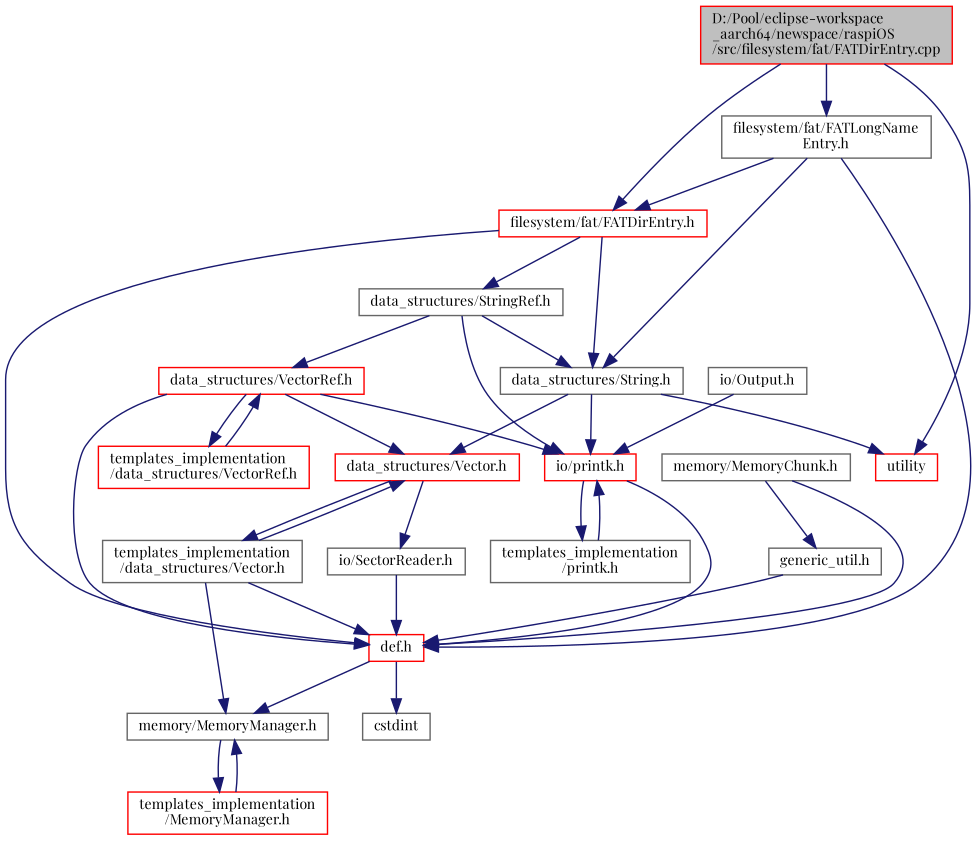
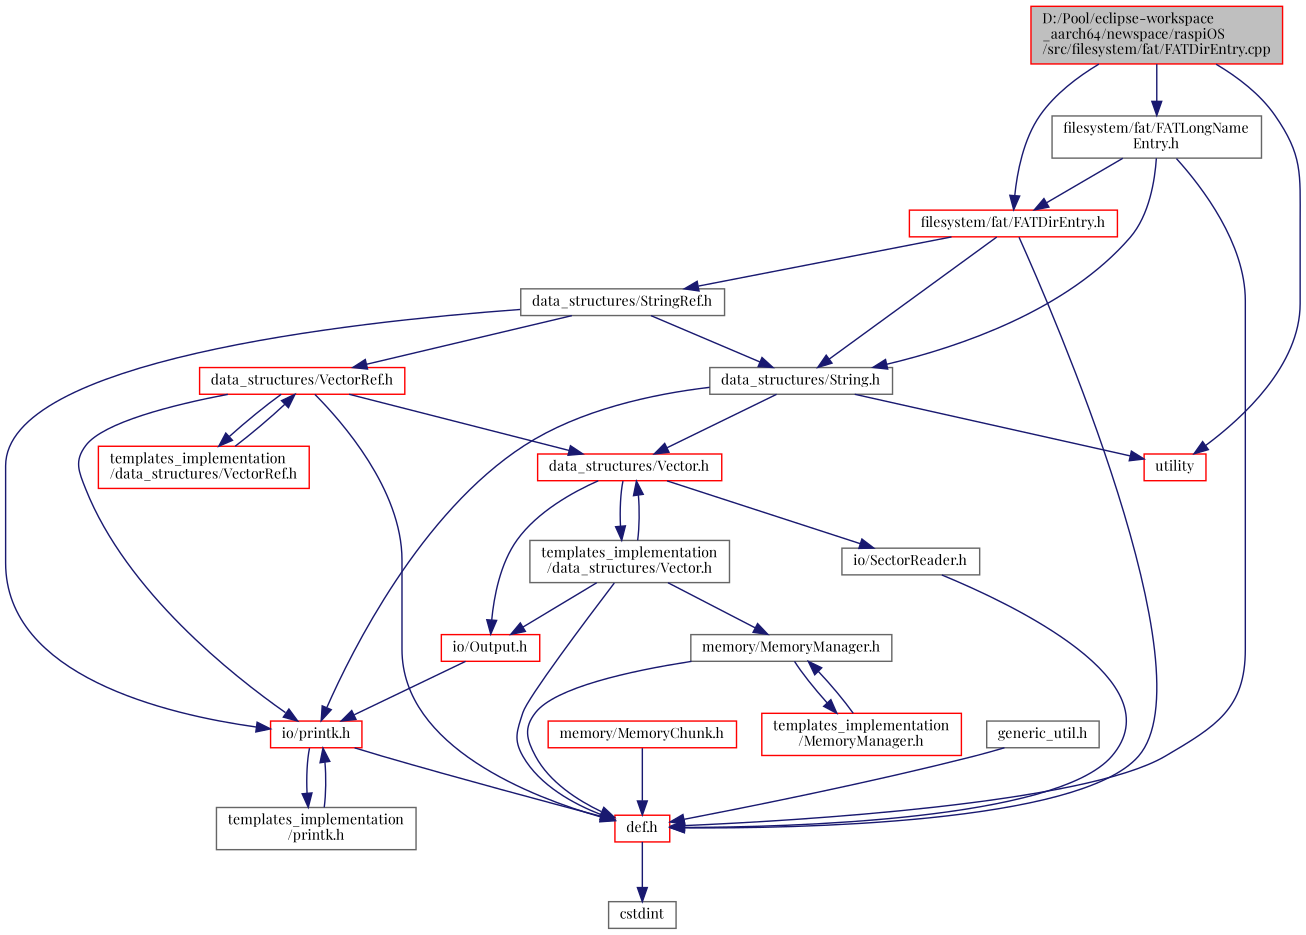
node "io/Output.h": color gray40 -> red
node "memory/MemoryChunk.h": color gray40 -> red
edge "memory/MemoryChunk.h" -> "generic_util.h": removed
edge "data_structures/Vector.h" -> "io/Output.h": added
edge "templates_implementation /data_structures/Vector.h" -> "io/Output.h": added
edge "def.h" -> "memory/MemoryManager.h": reversed
